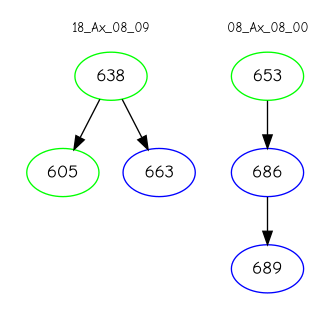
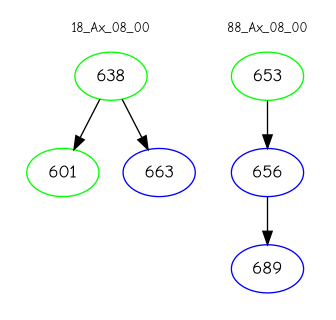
cluster "18_Ax_08_09": label "18_Ax_08_09" -> "18_Ax_08_00"
cluster "08_Ax_08_00": label "08_Ax_08_00" -> "88_Ax_08_00"
node "605": label "605" -> "601"
node "686": label "686" -> "656"
